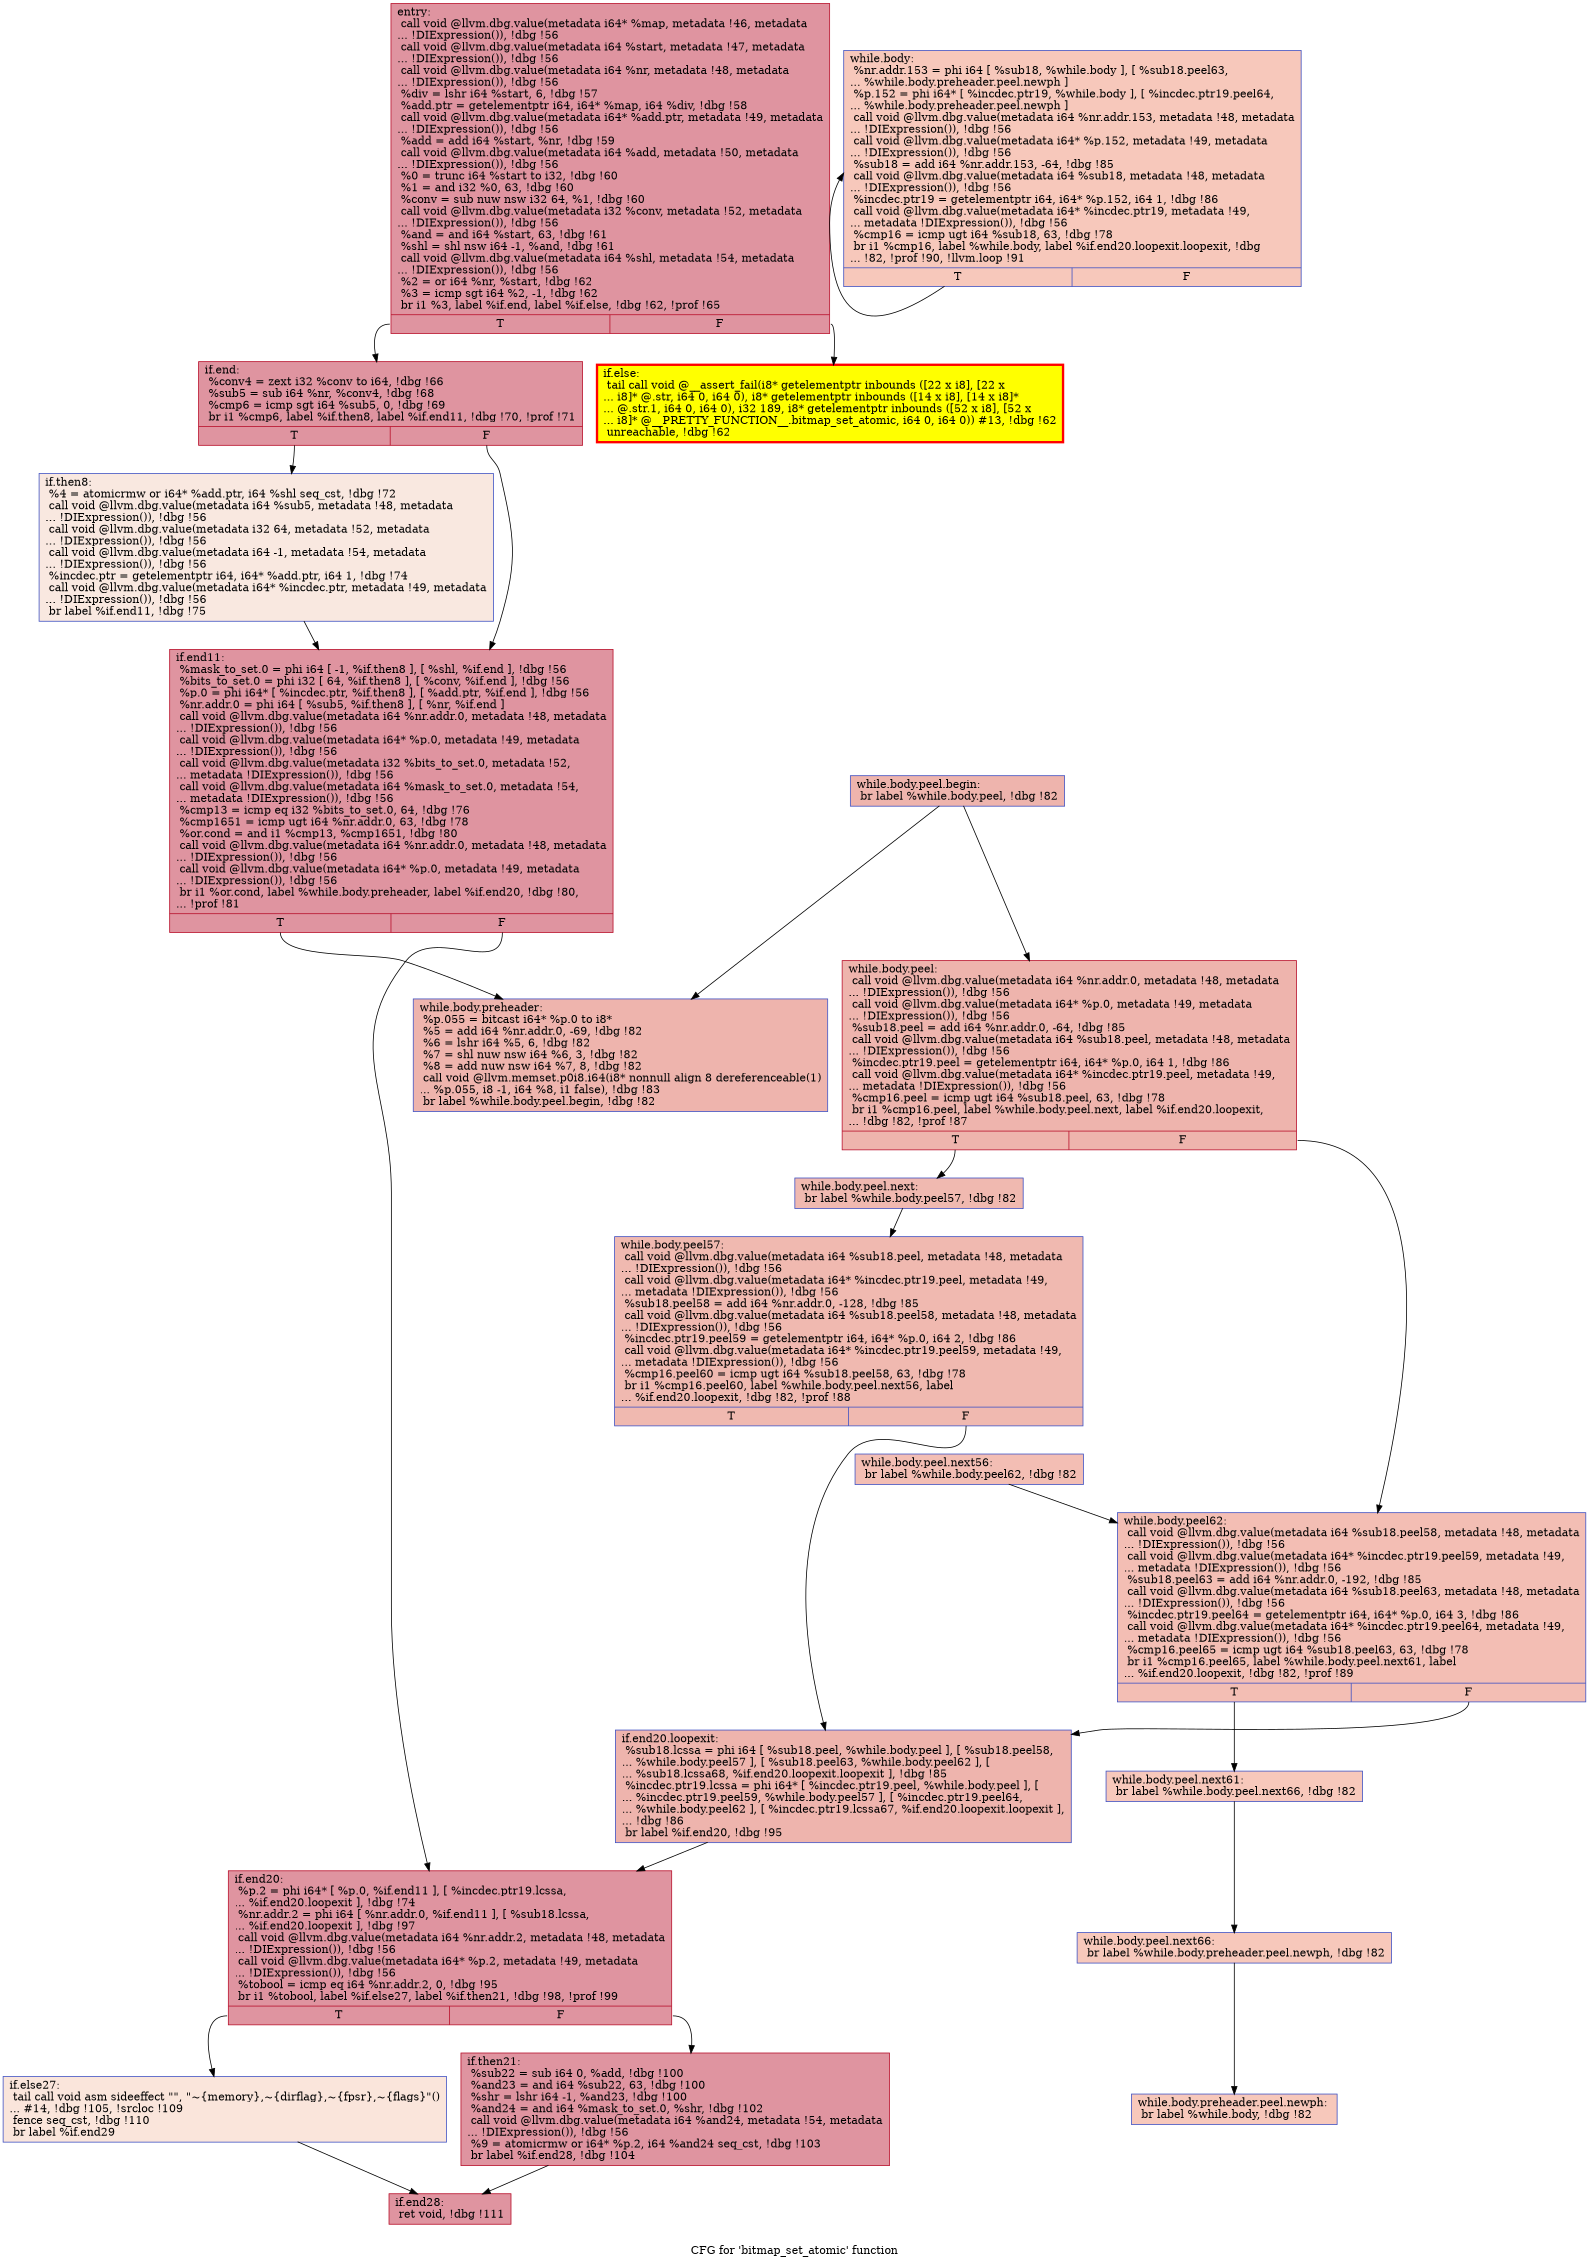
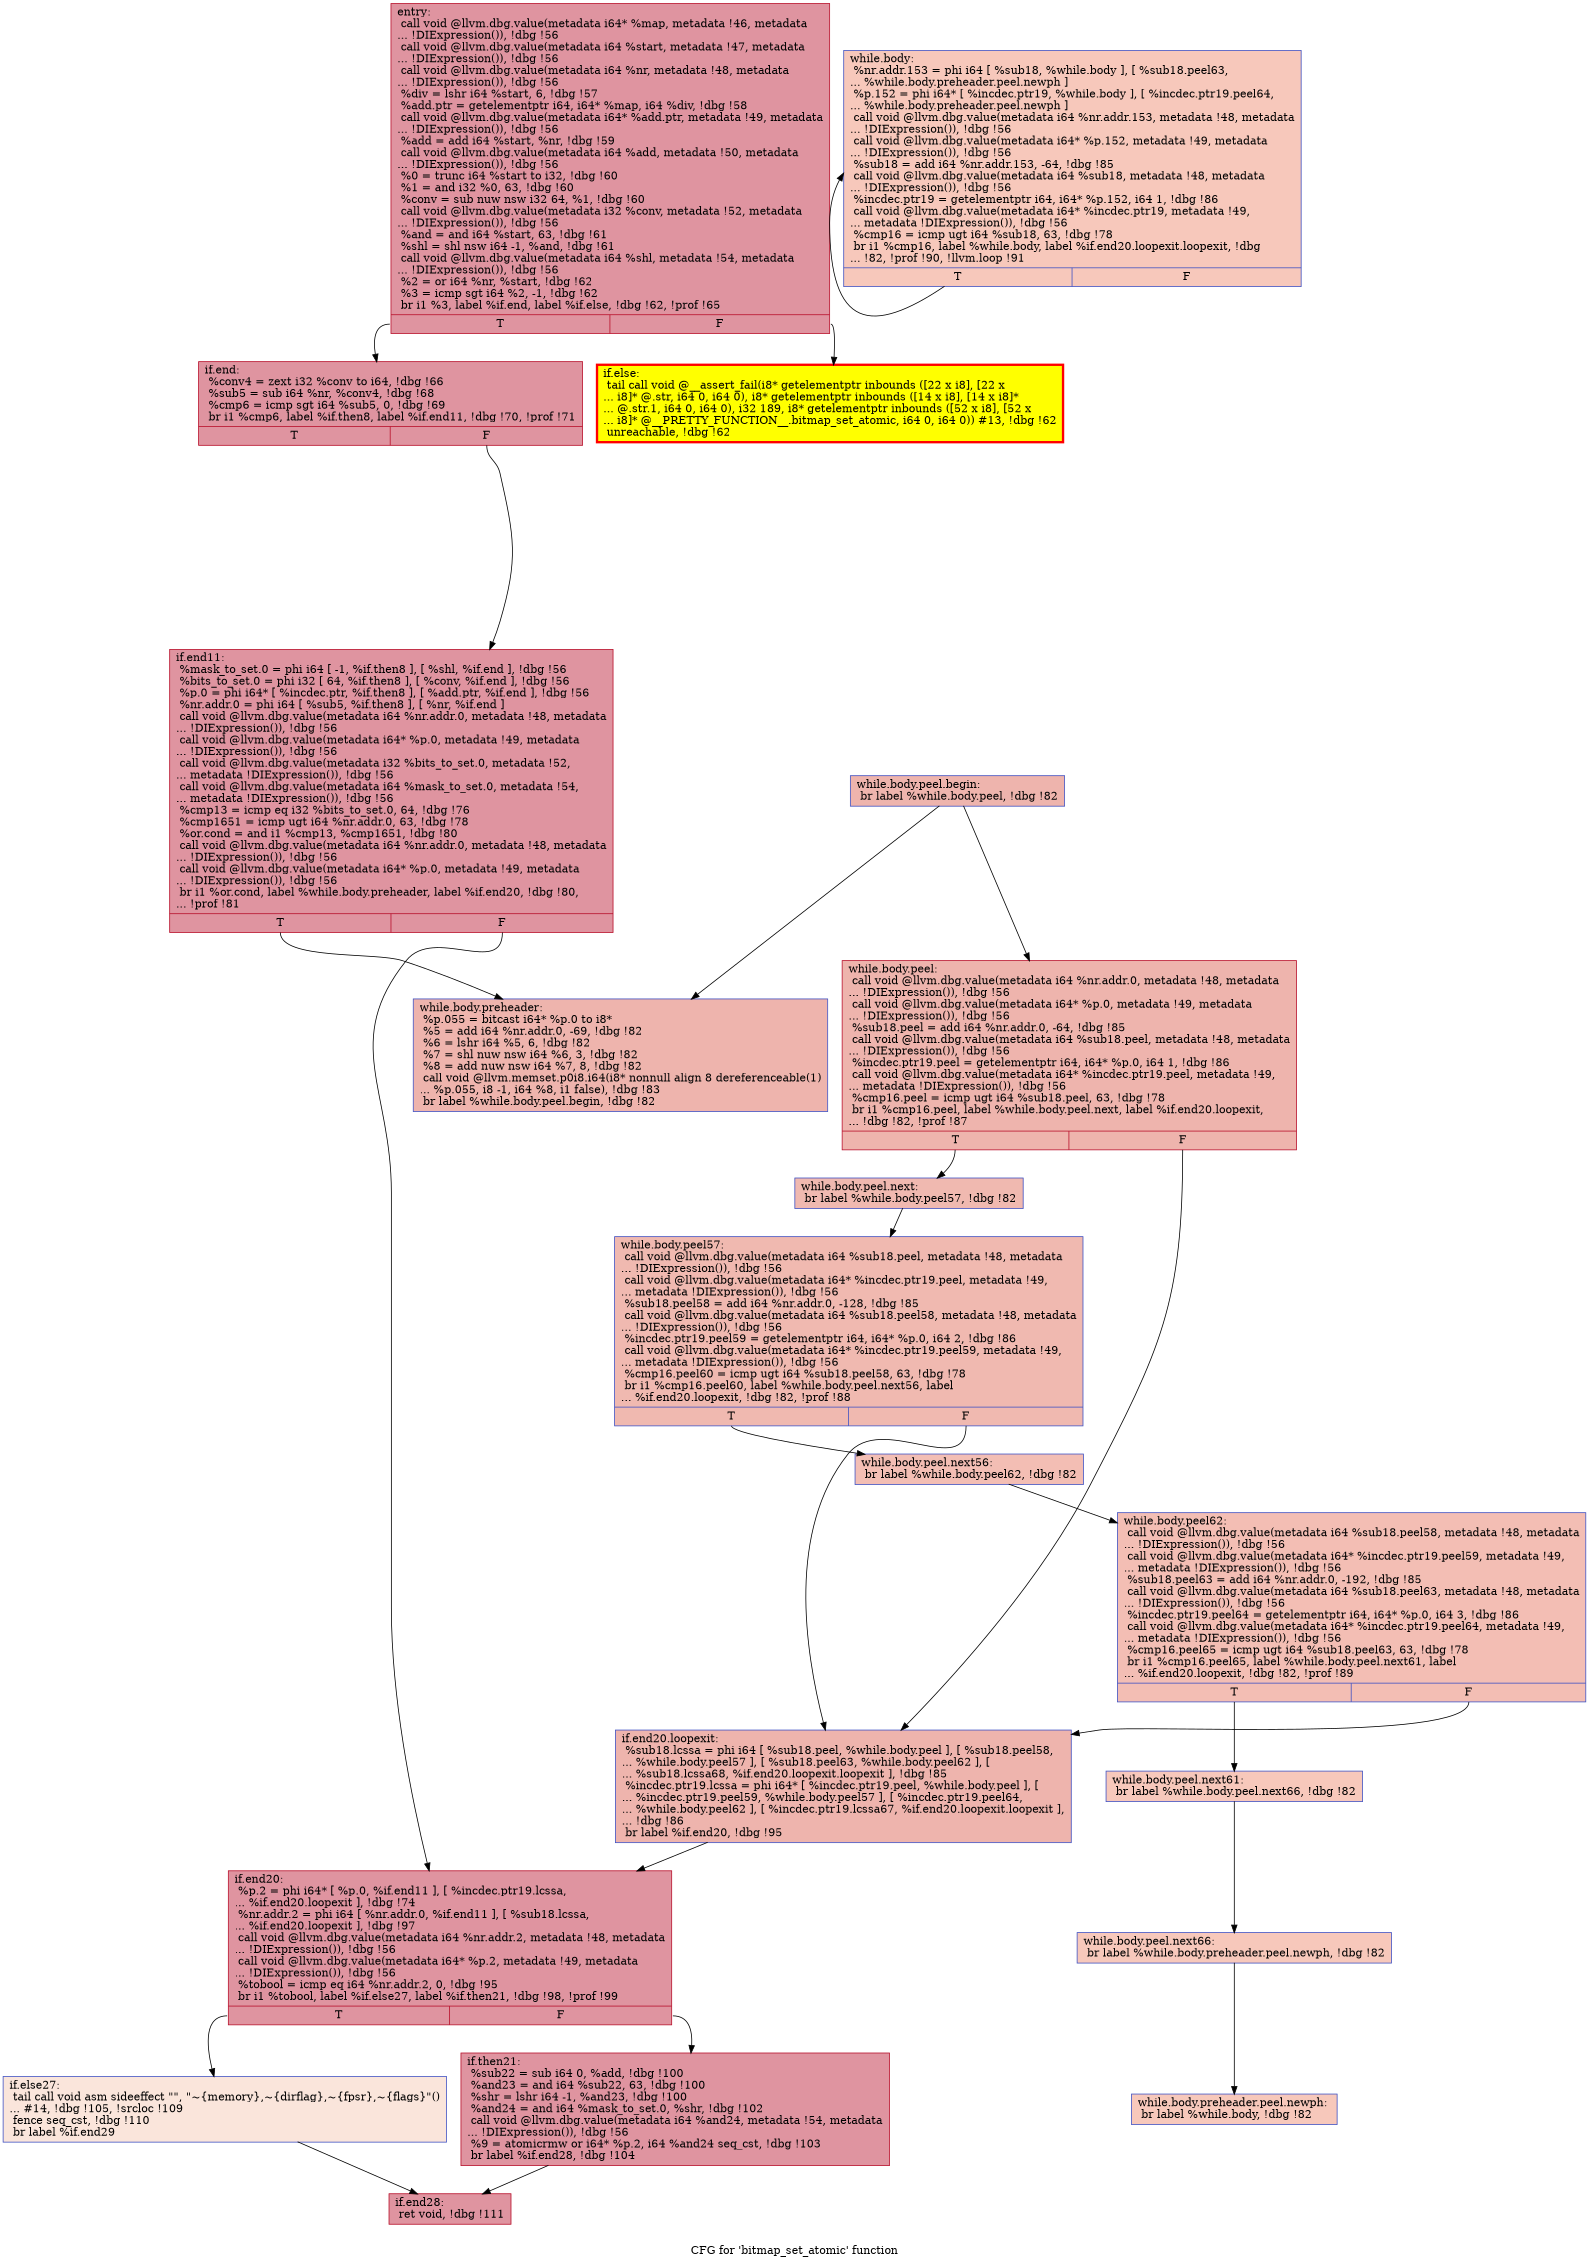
node "if.then8:": removed
edge "while.body.peel:" -> "while.body.peel62:": now "while.body.peel:" -> "if.end20.loopexit:"
edge "while.body.peel57:" -> "while.body.peel.next56:": added
